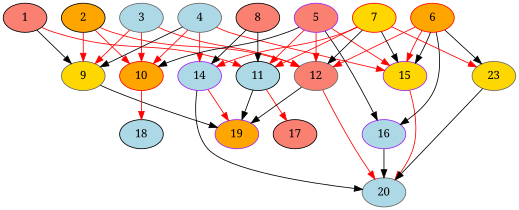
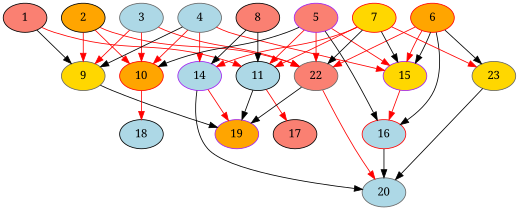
node "12": label "12" -> "22"
edge "15" -> "20": now "15" -> "16"
node "16": color purple -> red
